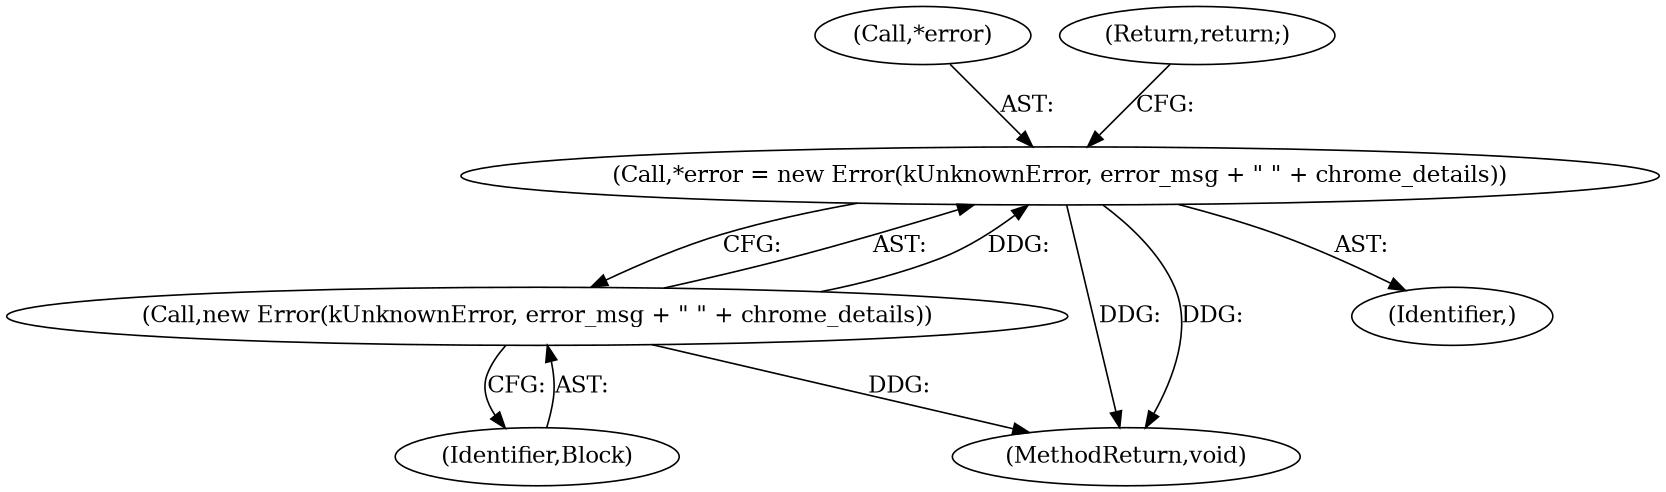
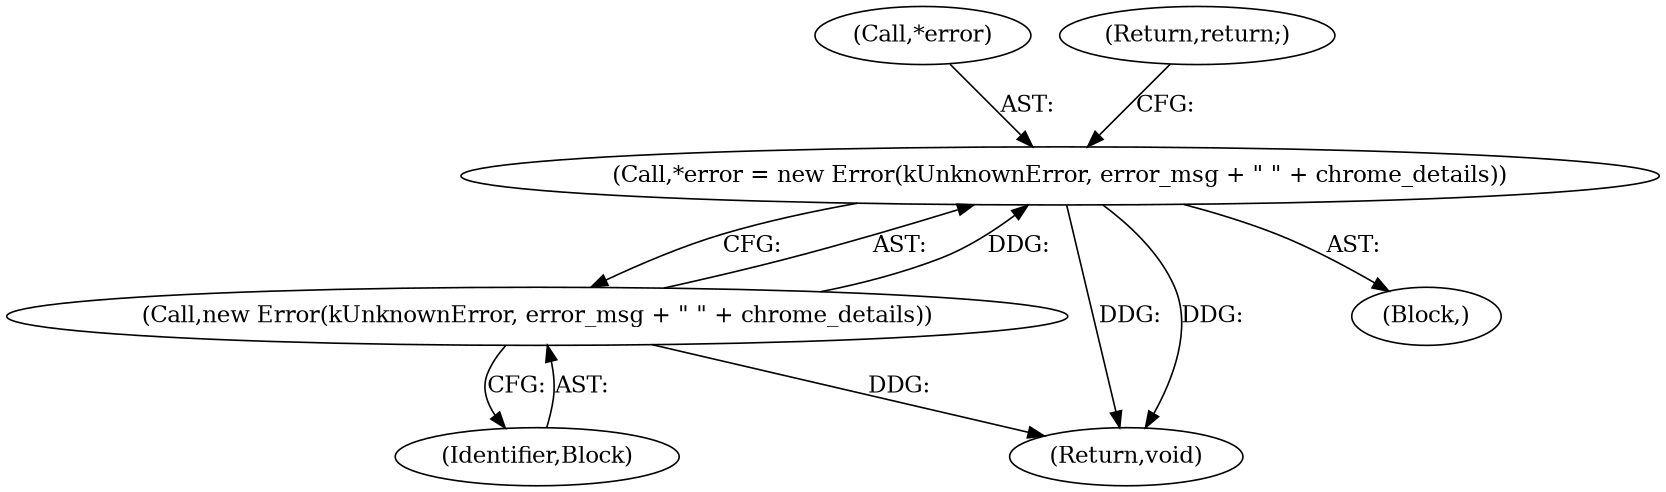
node "(Identifier,)": label "(Identifier,)" -> "(Block,)"
node "(MethodReturn,void)": label "(MethodReturn,void)" -> "(Return,void)"
